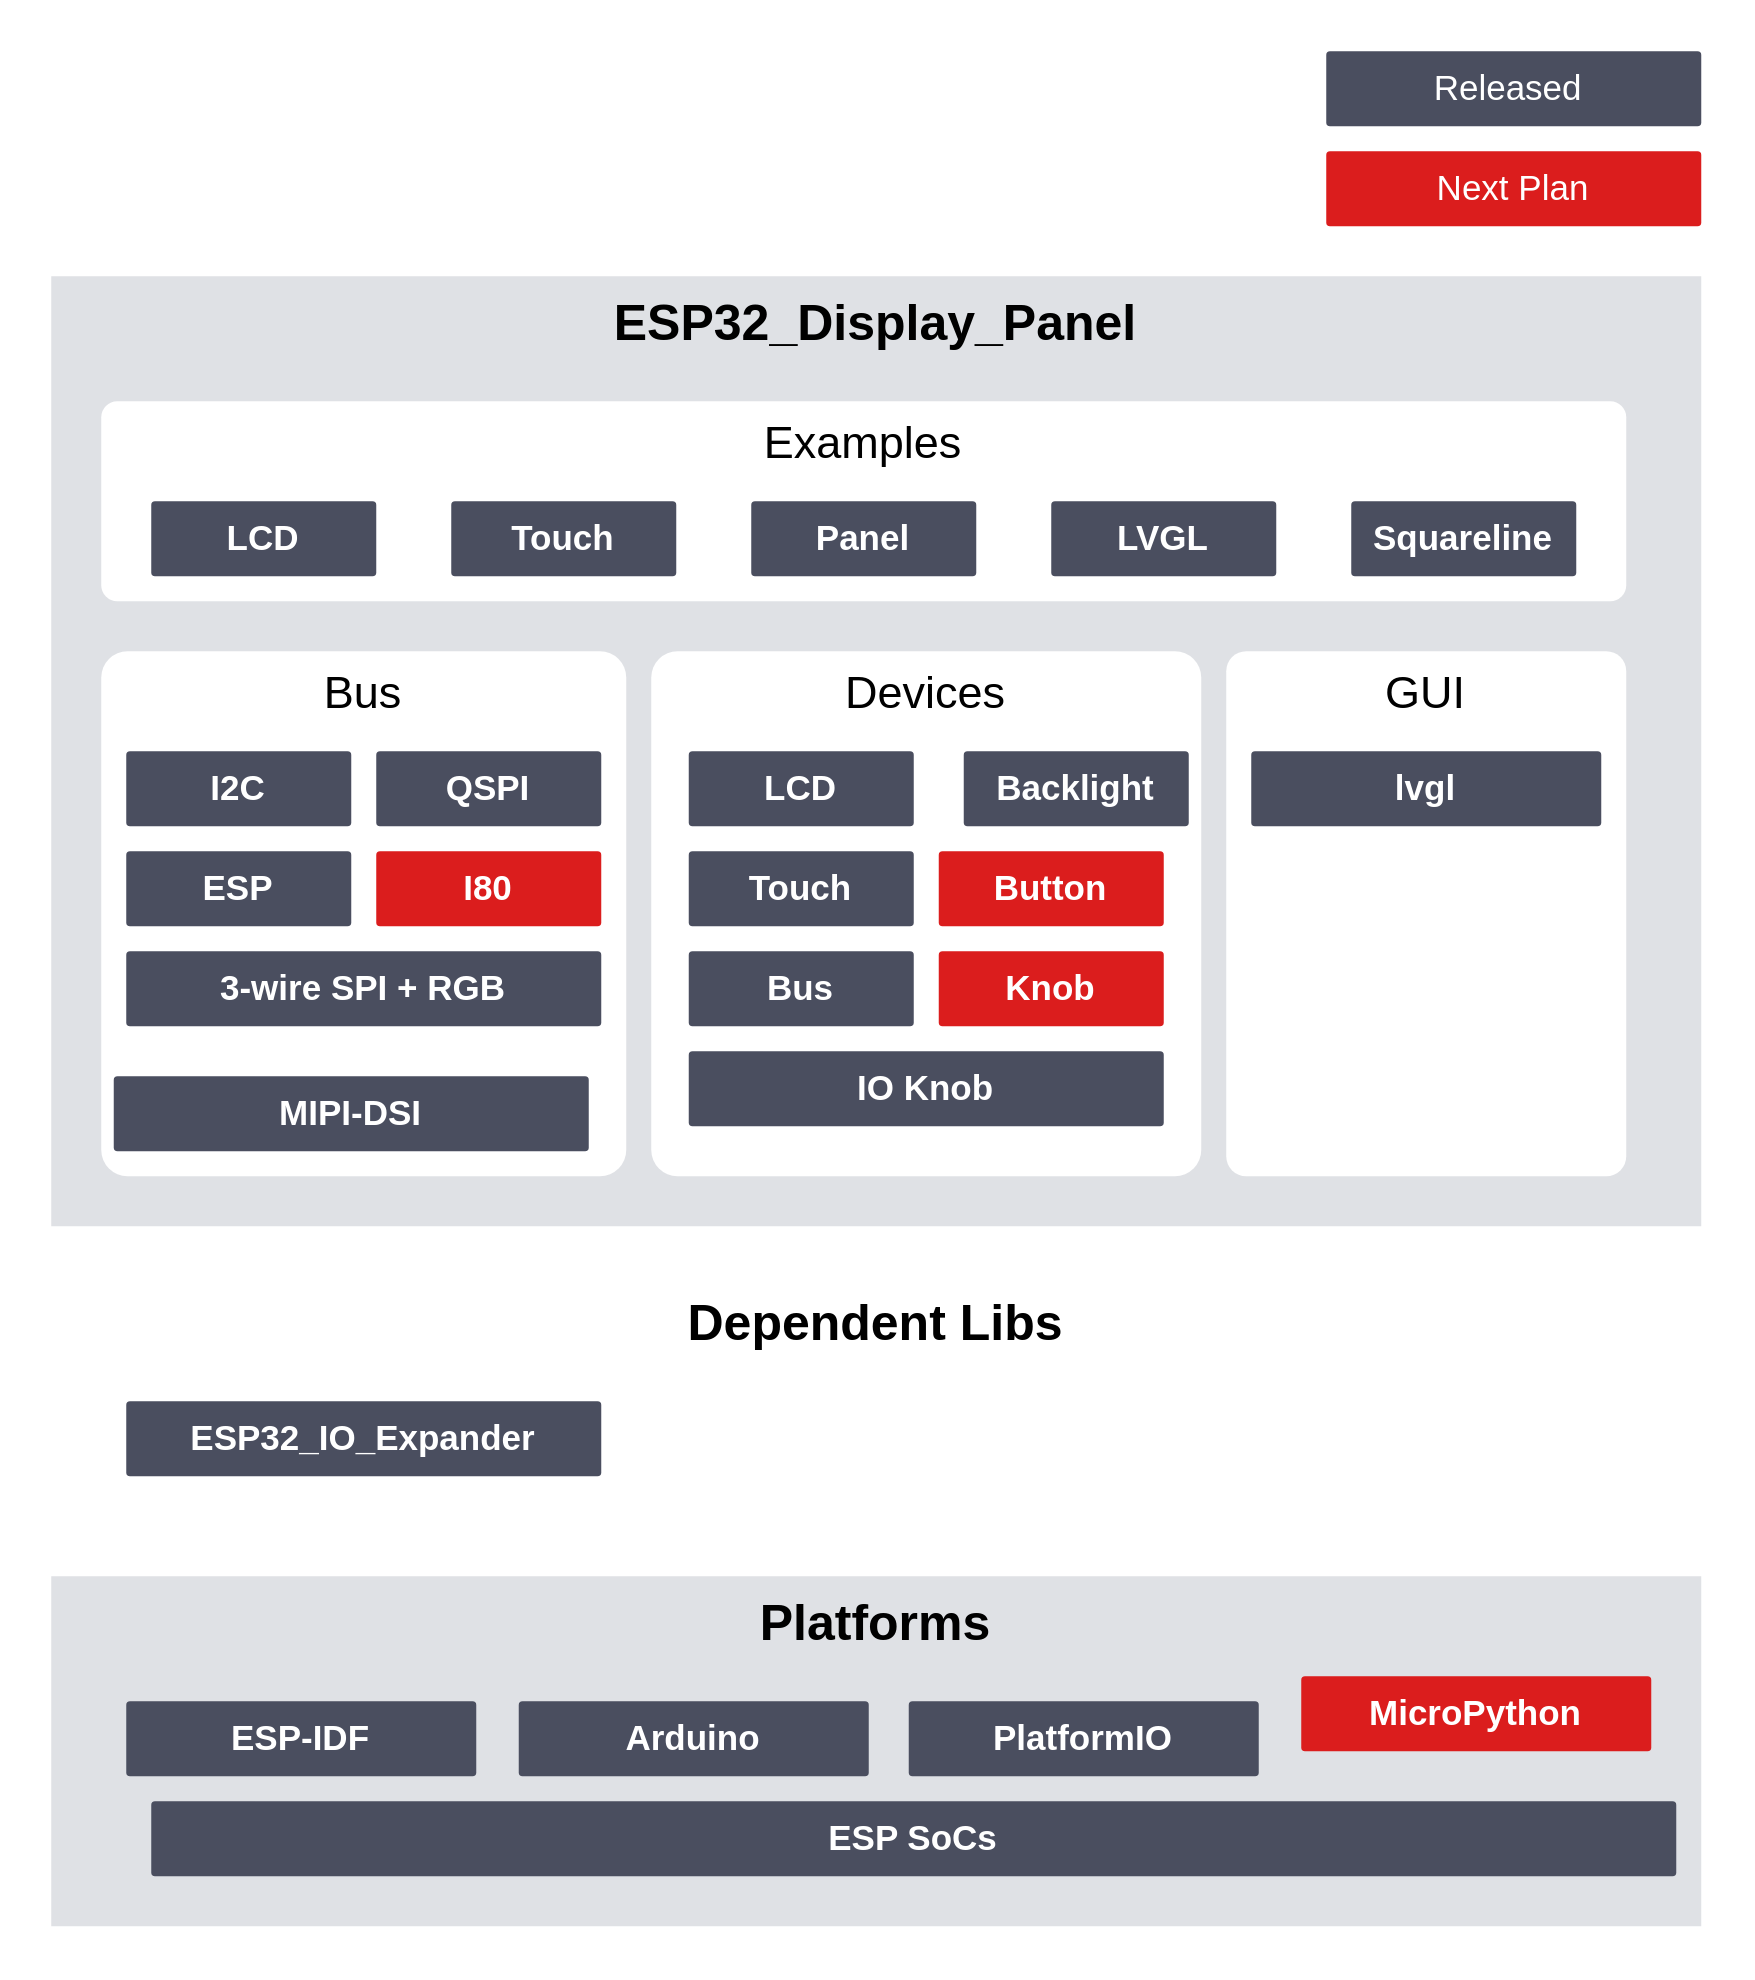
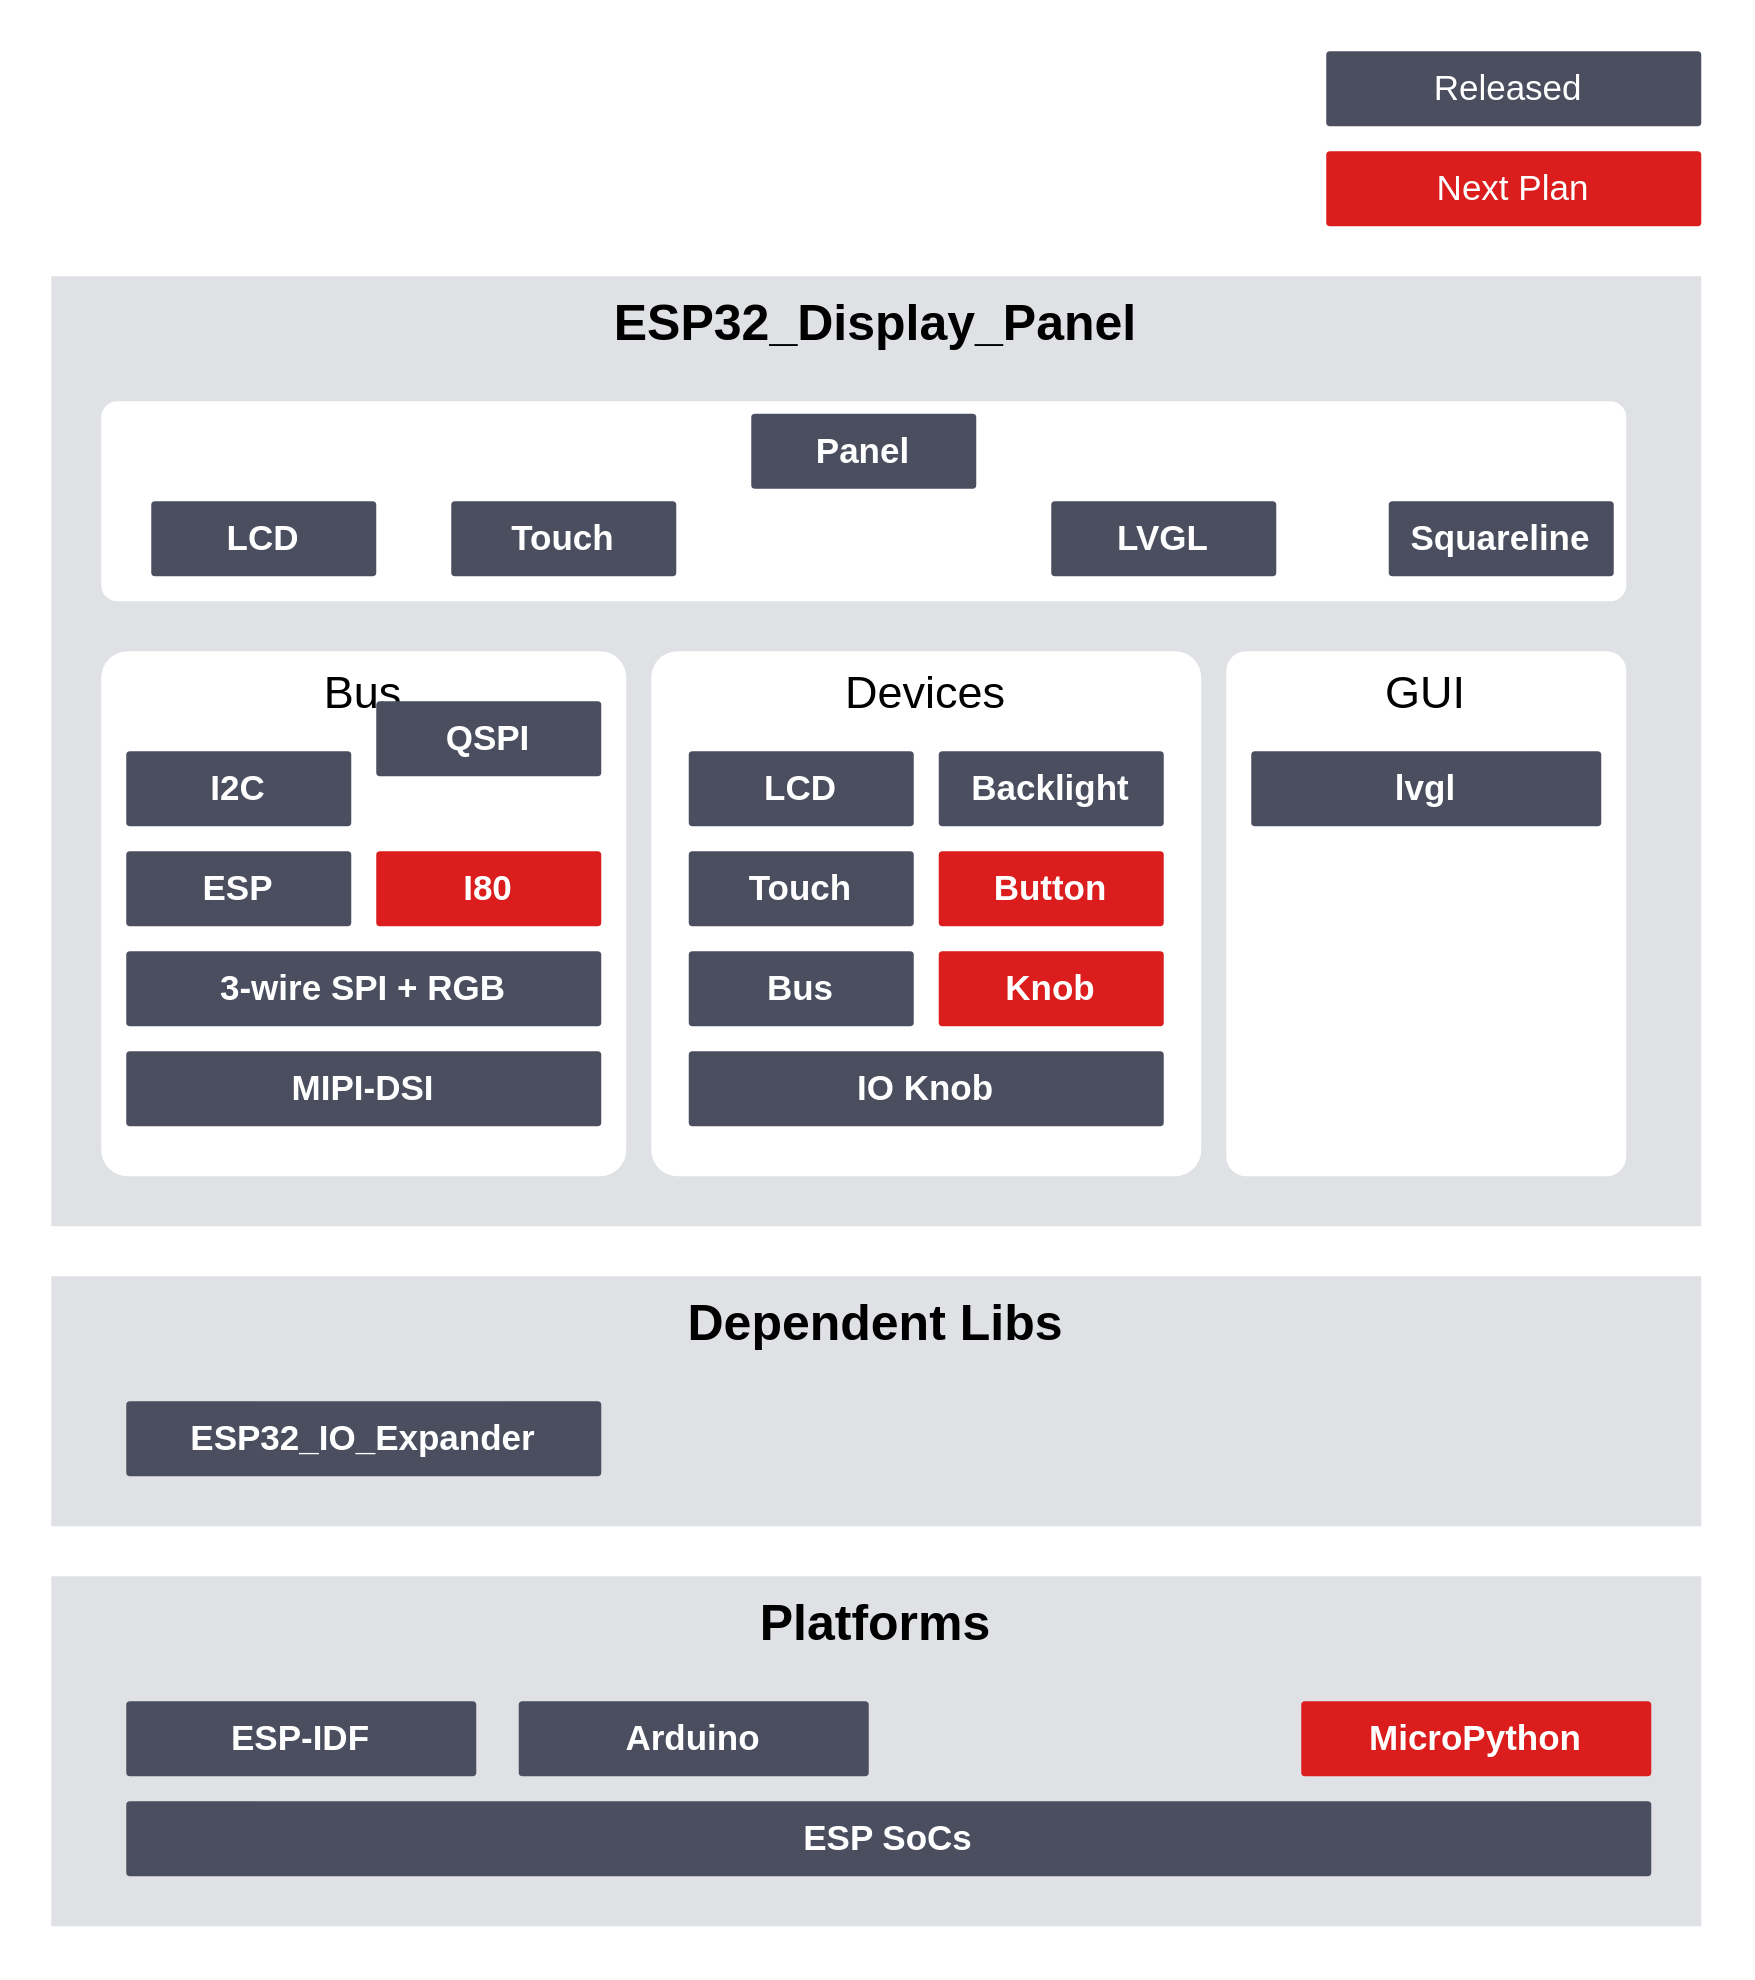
node "Panel": moved (864, 539) -> (864, 451)
node "Squareline": moved (1464, 539) -> (1501, 539)
node "QSPI": moved (489, 789) -> (489, 739)
node "Backlight": moved (1076, 789) -> (1051, 789)
node "MIPI-DSI": moved (351, 1114) -> (364, 1089)
node "Dependent Libs": fillcolor #ffffff -> #dfe1e5
node "MicroPython": moved (1476, 1714) -> (1476, 1739)
node "PlatformIO": removed
node "ESP SoCs": moved (914, 1839) -> (889, 1839)
